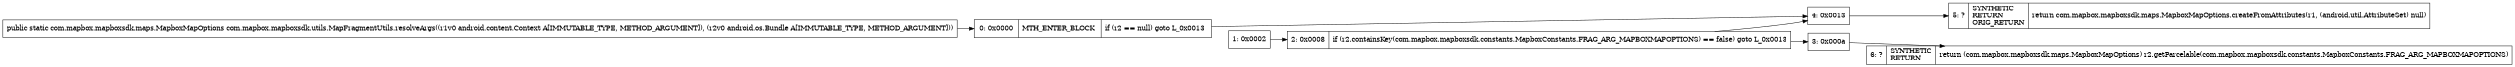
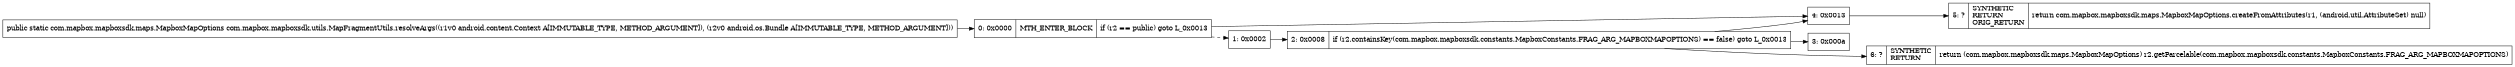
node "0: 0x0000": text "if (r2 == null) goto L_0x0013" -> "if (r2 == public) goto L_0x0013"
edge "0: 0x0000" -> "1: 0x0002": added
edge "3: 0x000a" -> "6: ?": now "2: 0x0008" -> "6: ?"
